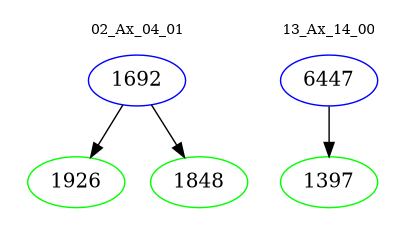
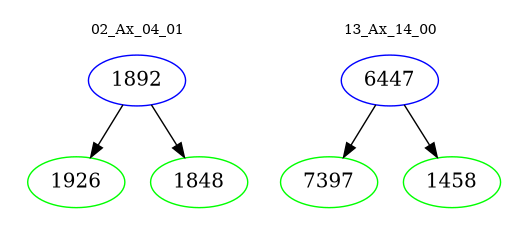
node "1692": label "1692" -> "1892"
node "1397": label "1397" -> "7397"
node "1458": added
